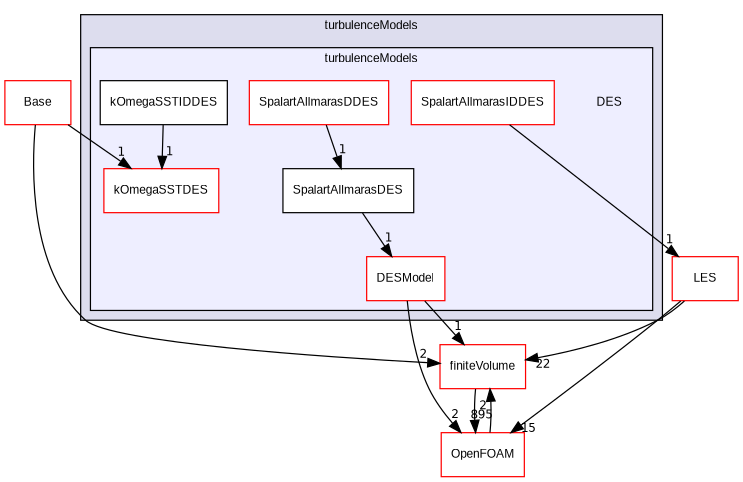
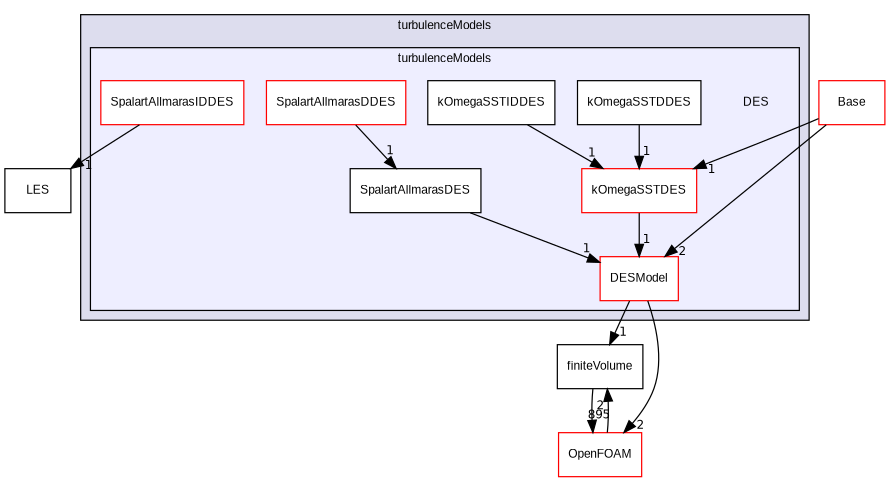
node "kOmegaSSTDDES": added
edge "kOmegaSSTDES" -> "DESModel": added
node "LES": color red -> black
edge "Base" -> "finiteVolume": now "Base" -> "DESModel"
edge "LES" -> "finiteVolume": removed
edge "LES" -> "OpenFOAM": removed
node "finiteVolume": color red -> black
